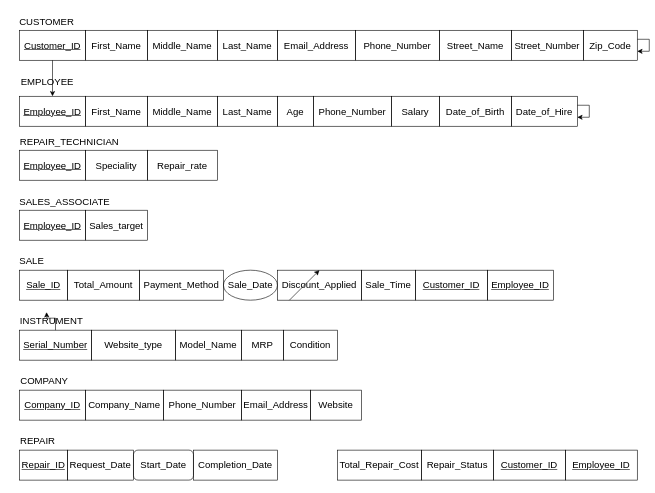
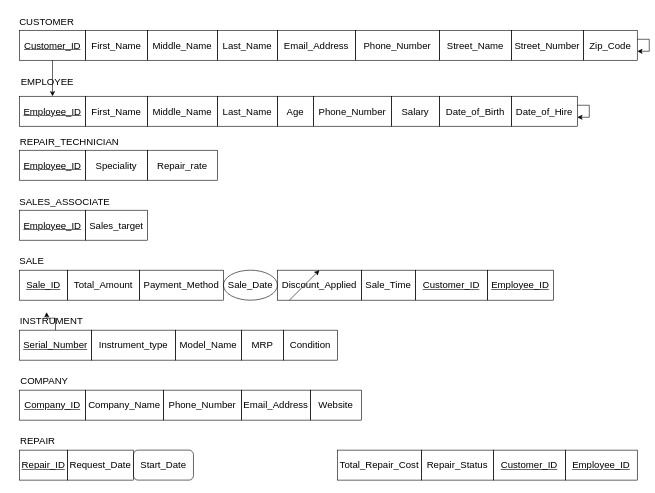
node "Website_type": label "Website_type" -> "Instrument_type"
node "Completion_Date": removed
